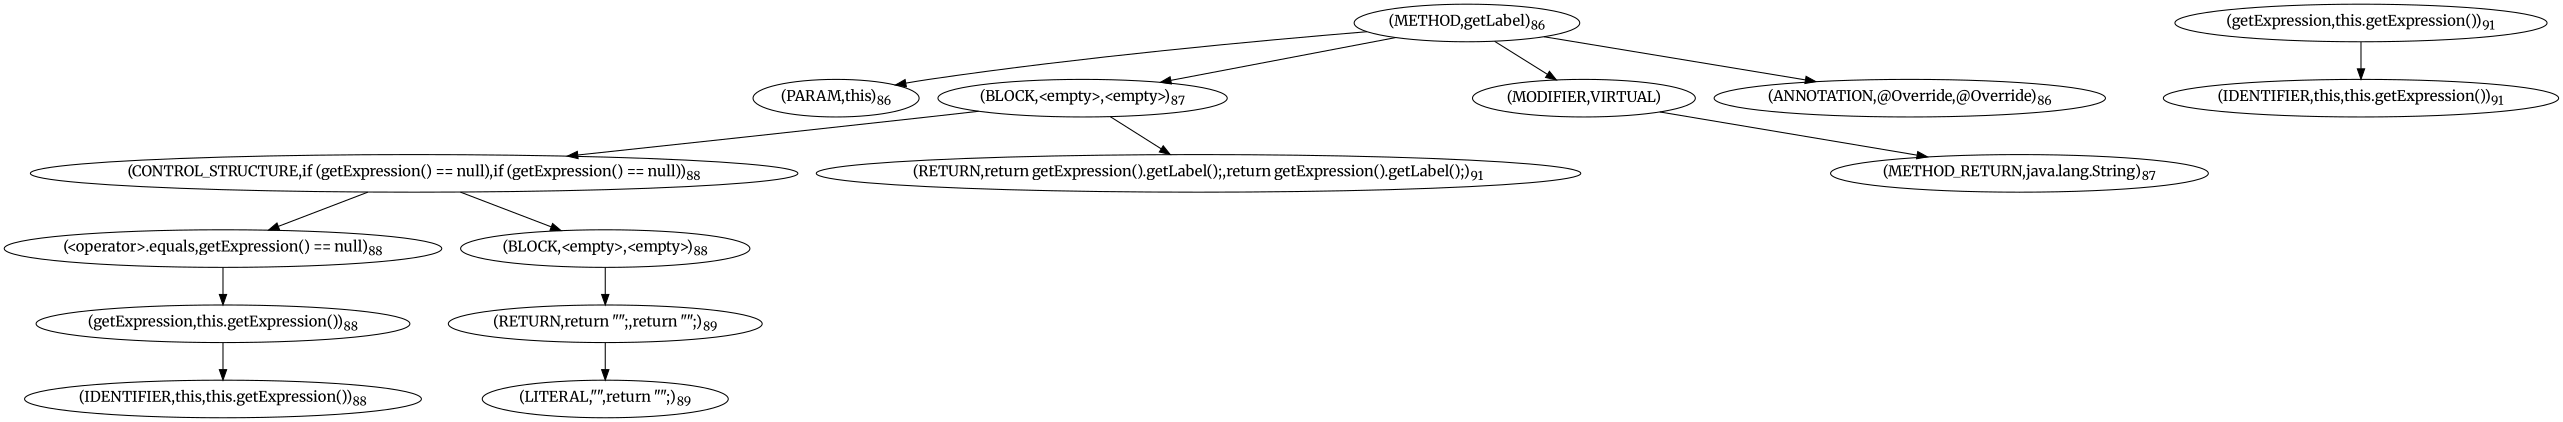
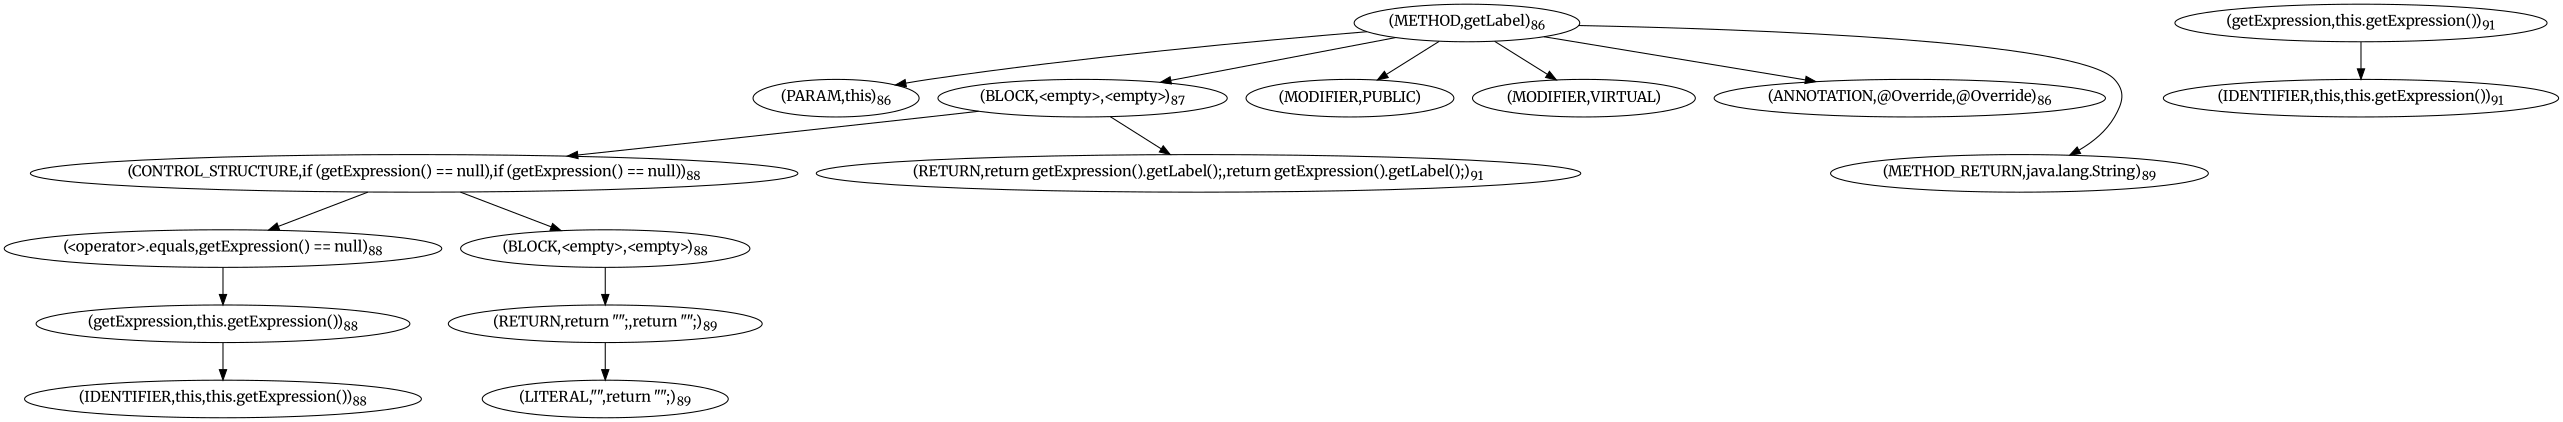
node "(MODIFIER,PUBLIC)": added
edge "(MODIFIER,VIRTUAL)" -> "(METHOD_RETURN,java.lang.String)": now "(METHOD,getLabel)" -> "(METHOD_RETURN,java.lang.String)"
node "(METHOD_RETURN,java.lang.String)": text "87" -> "89"
